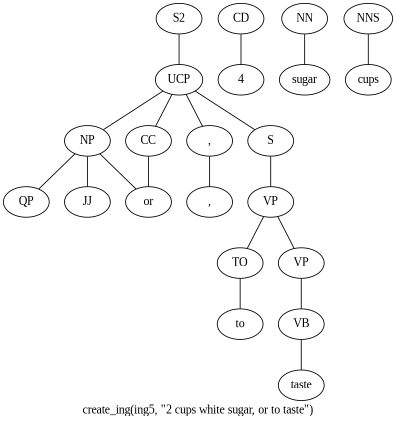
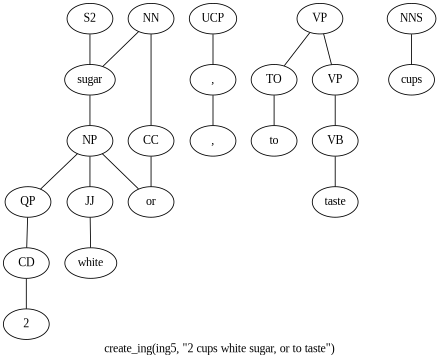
edge "S2" -- "UCP": now "S2" -- "sugar"
node "4": label "4" -> "2"
edge "UCP" -- "NP": now "sugar" -- "NP"
edge "UCP" -- "CC": now "NN" -- "CC"
node "S": removed
edge "QP" -- "CD": added
node "white": added
